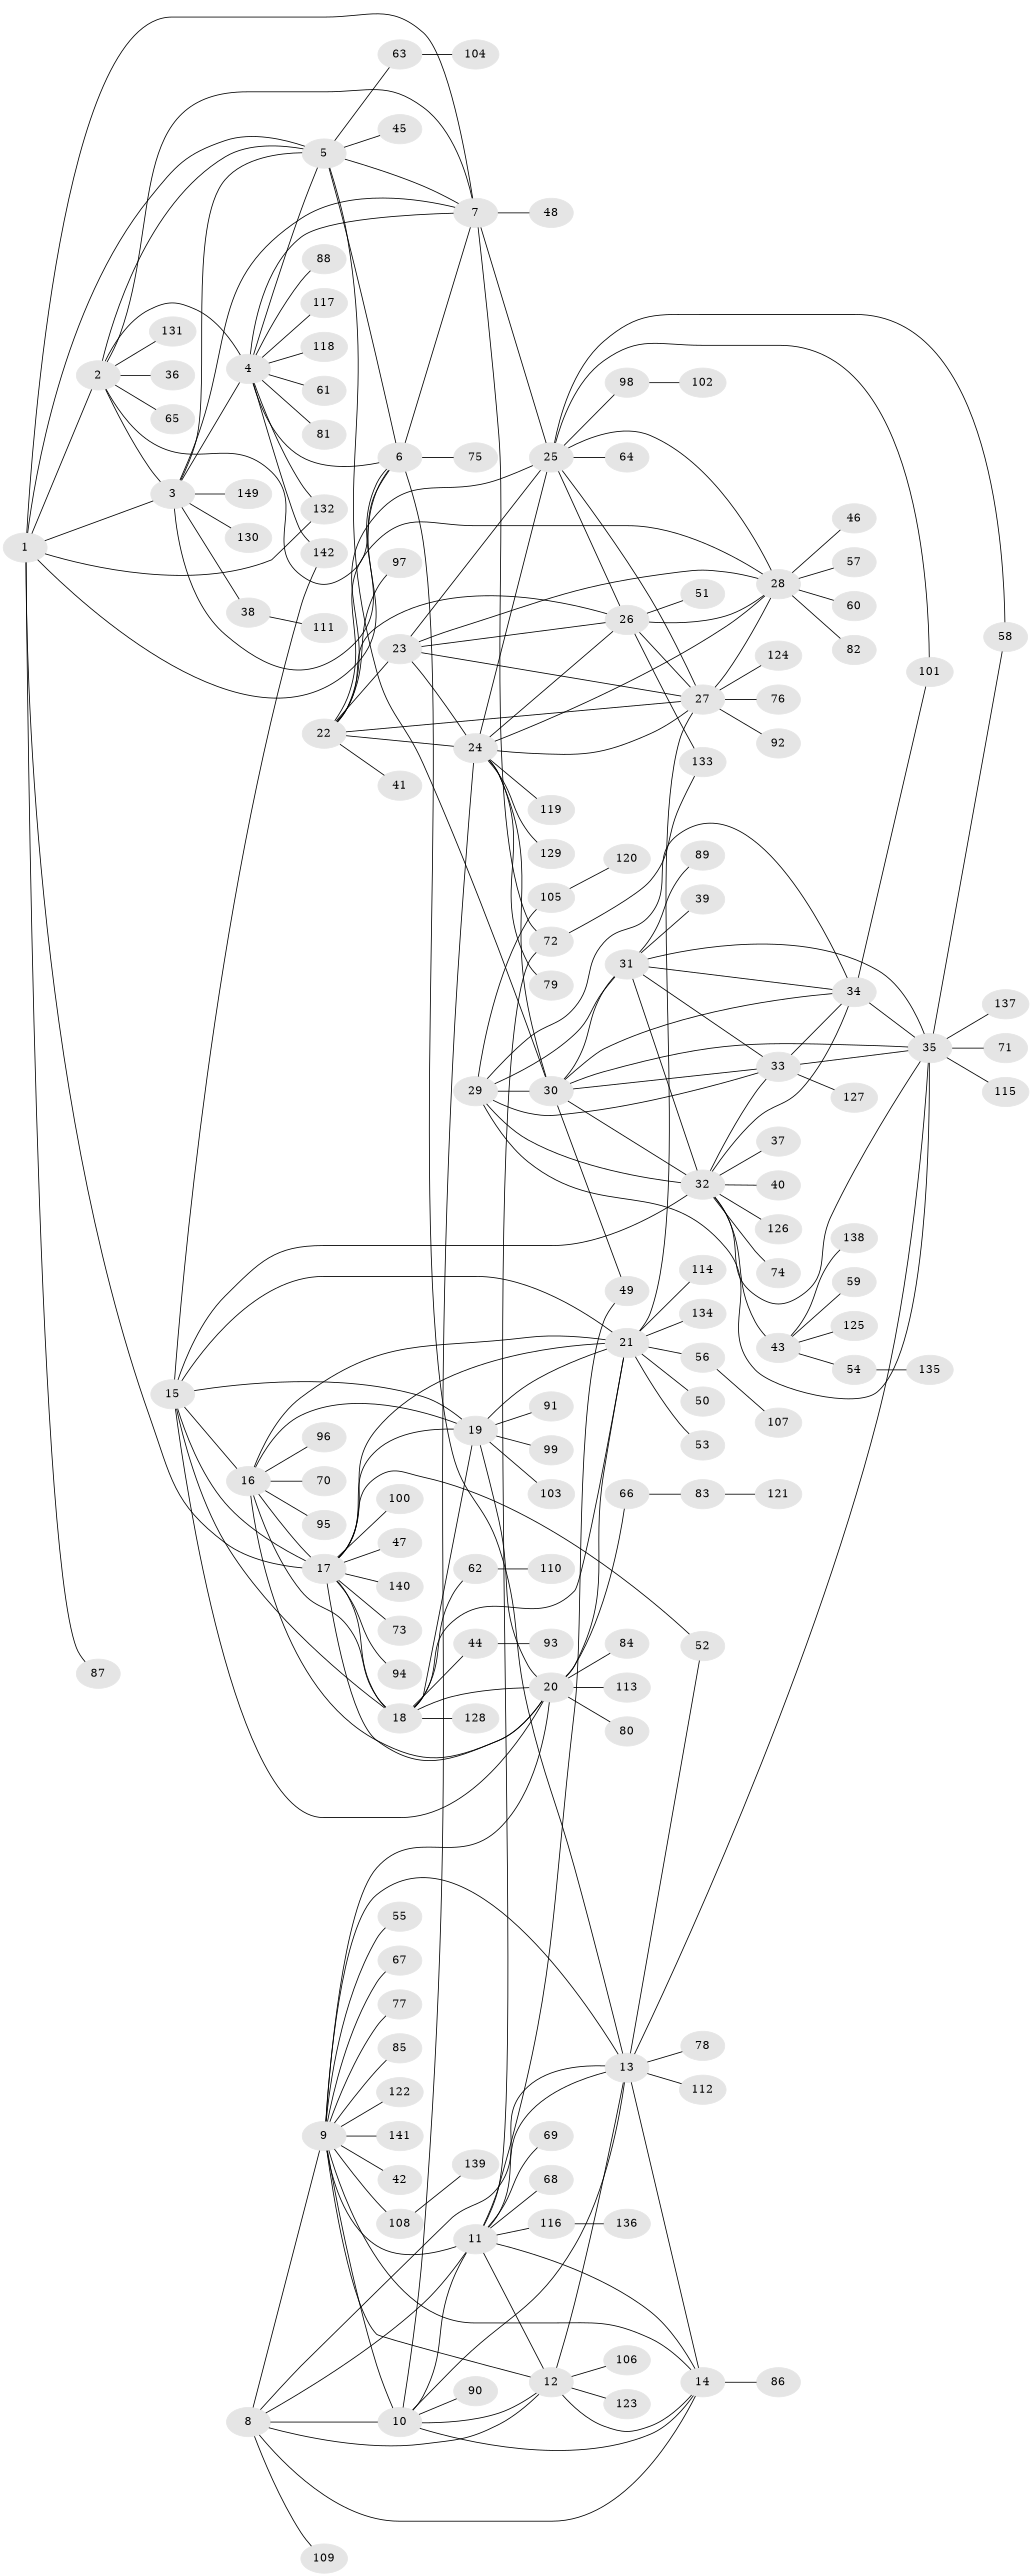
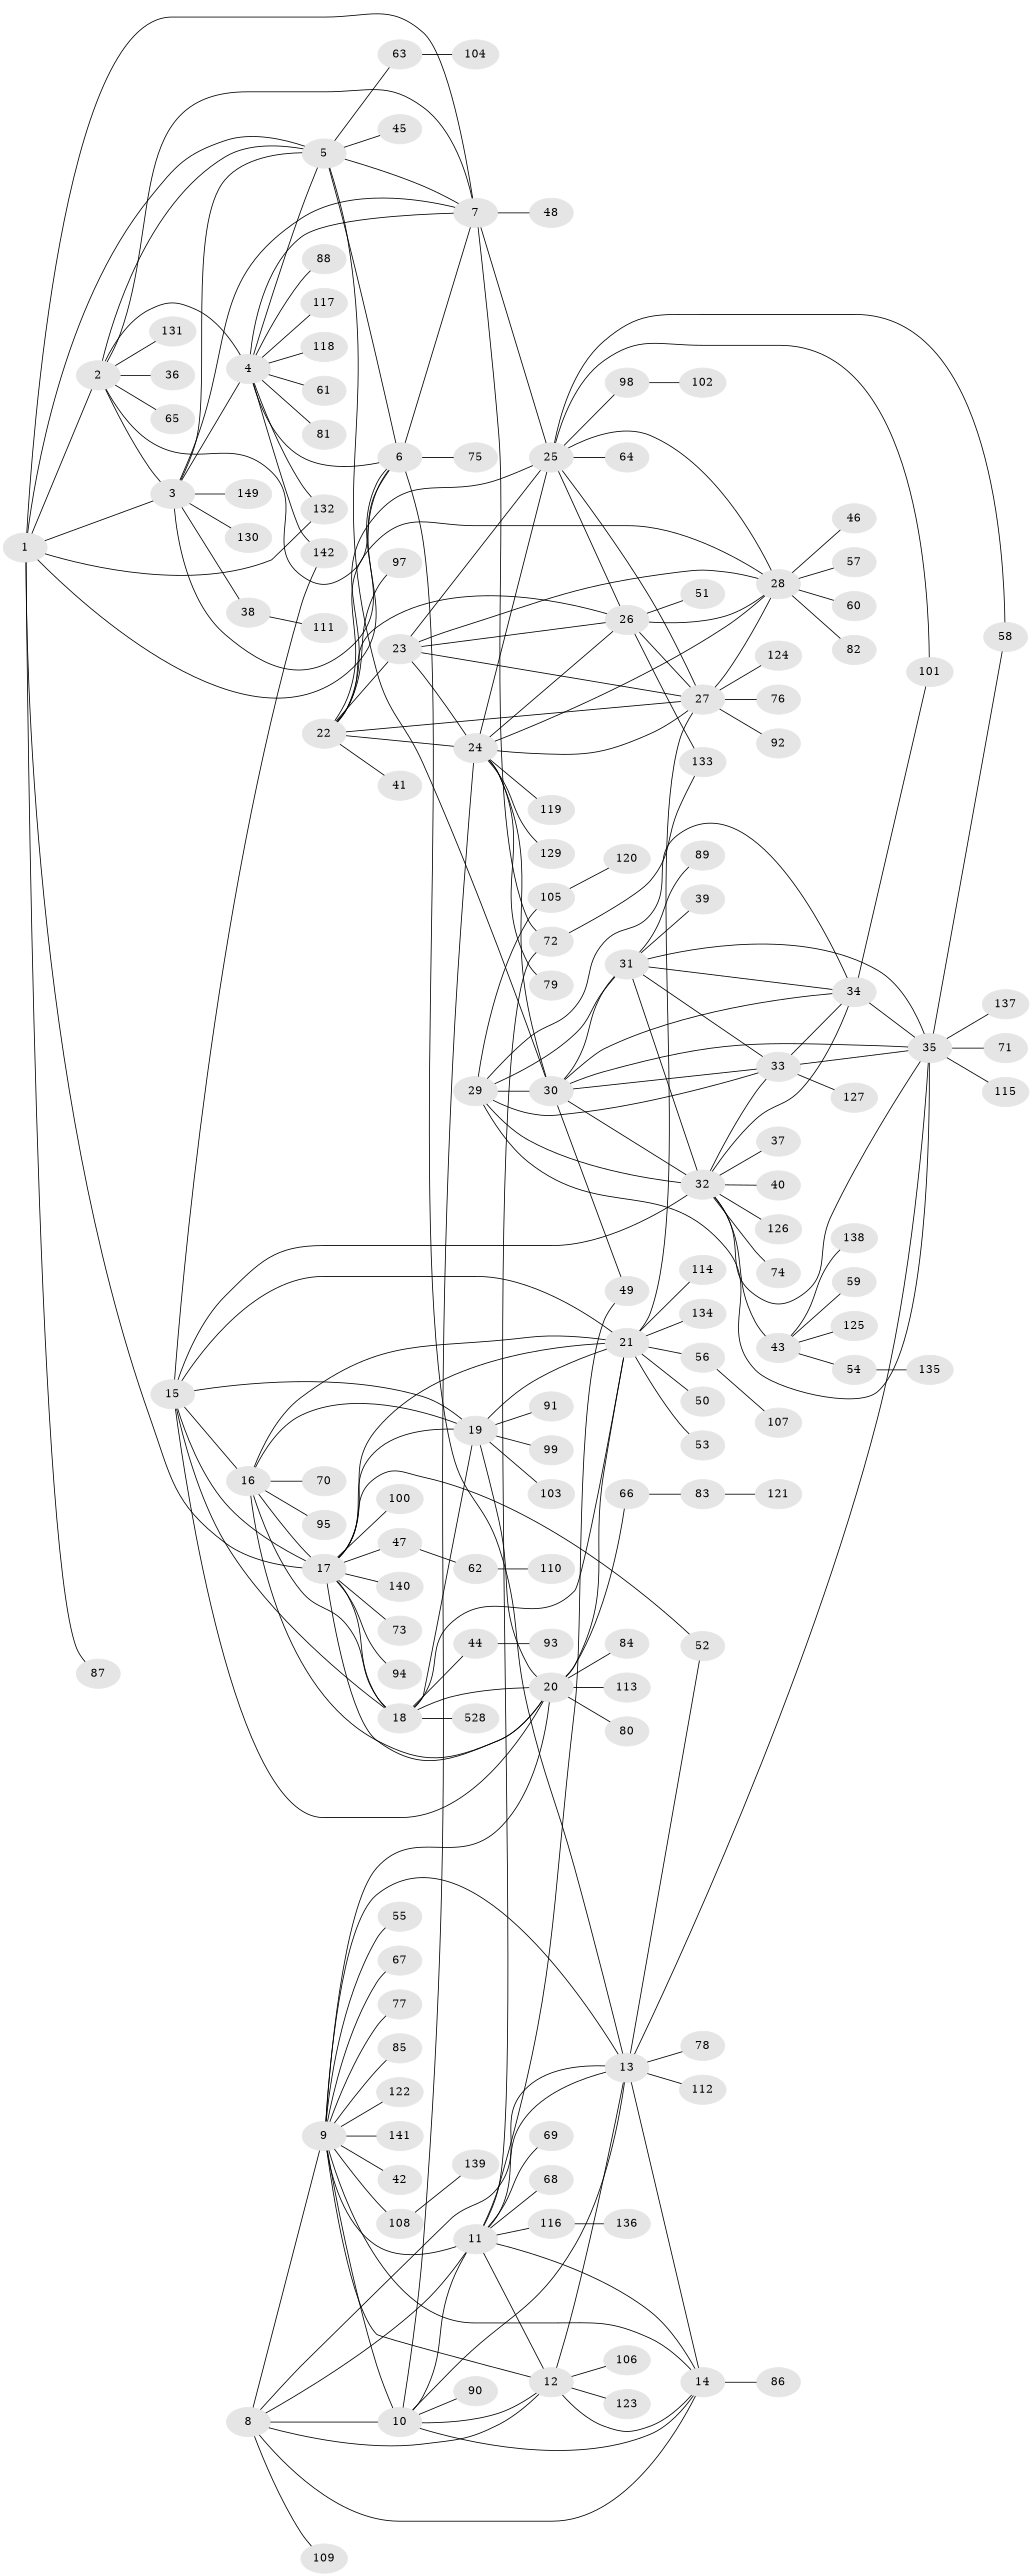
node "96": removed
edge "62" -- "18": now "62" -- "47"
node "128": label "128" -> "528"
